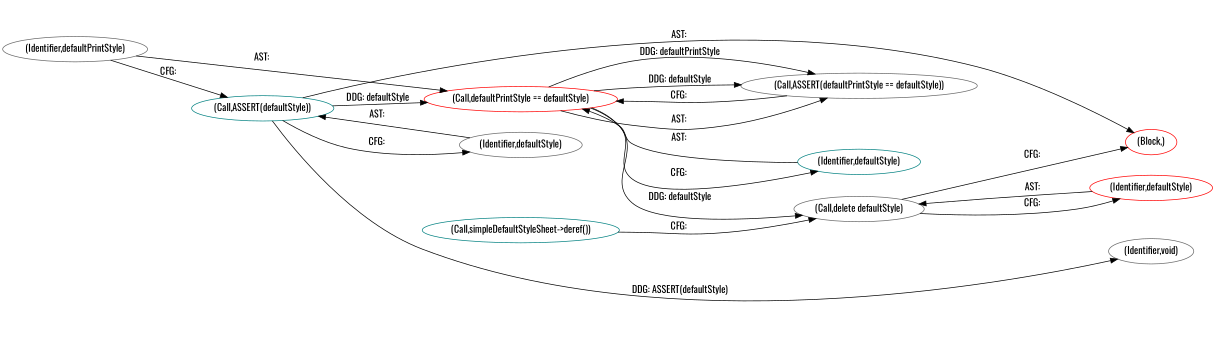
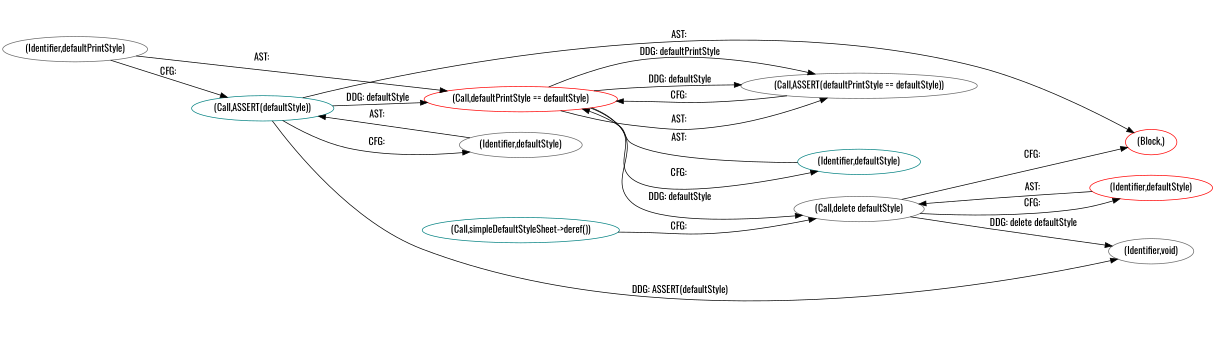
edge "(Call,delete defaultStyle)" -> "(Identifier,void)": added, label "DDG: delete defaultStyle"
